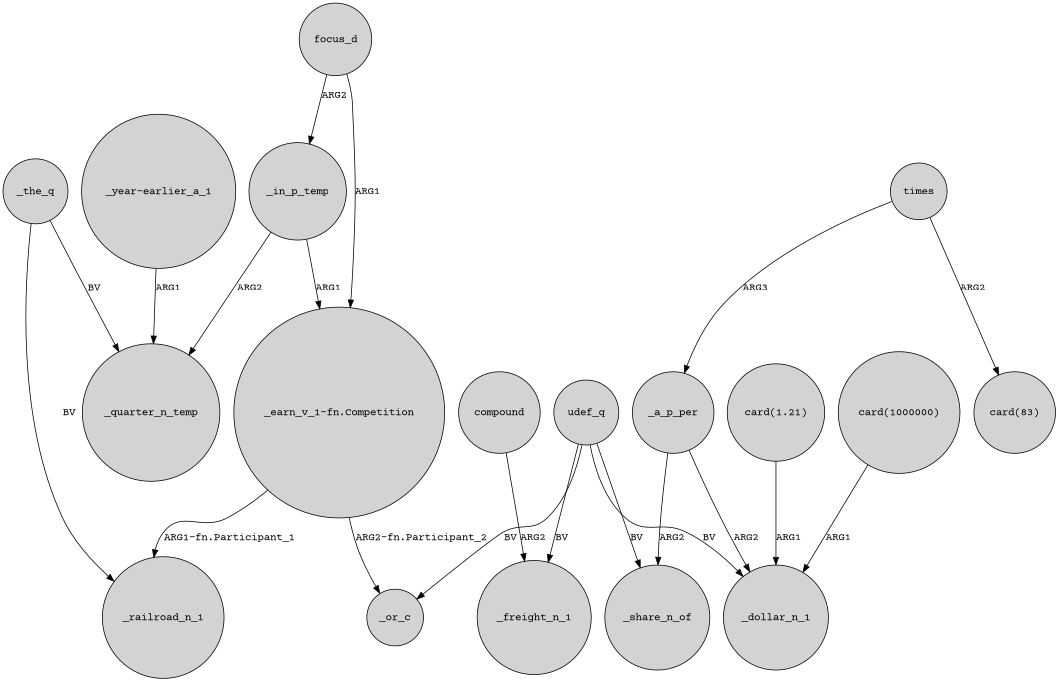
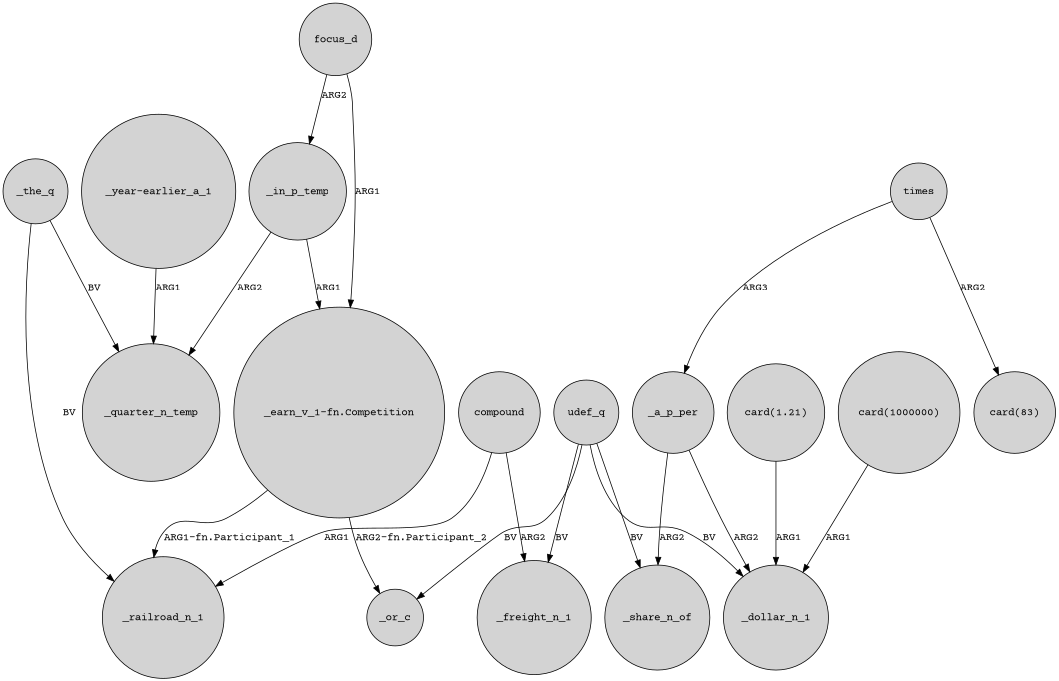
edge "compound" -> "_railroad_n_1": added, label "ARG1"
